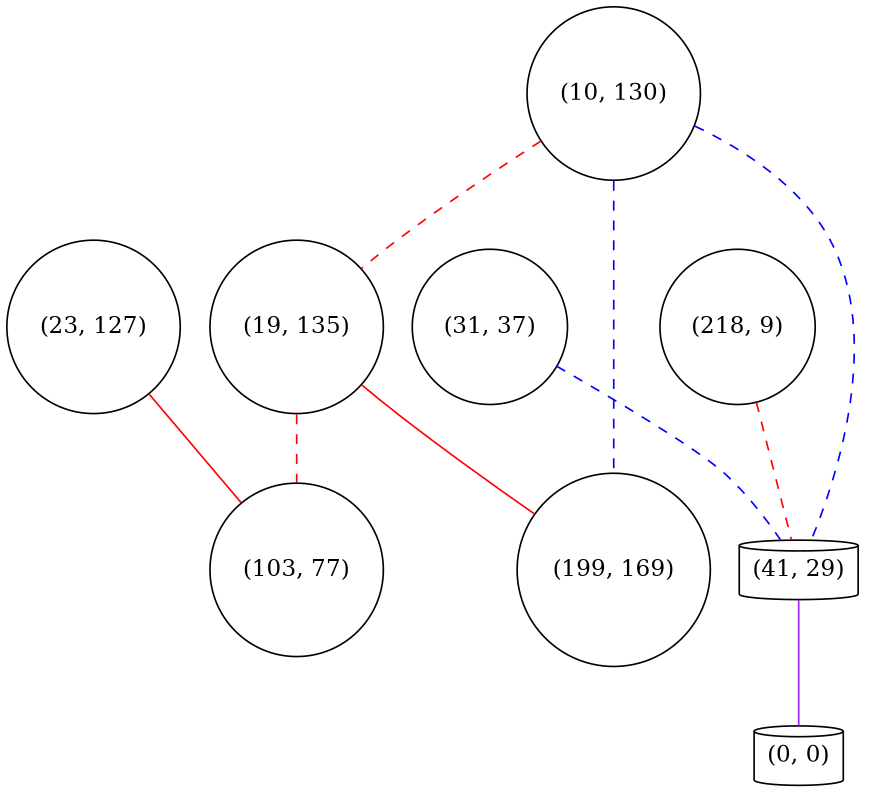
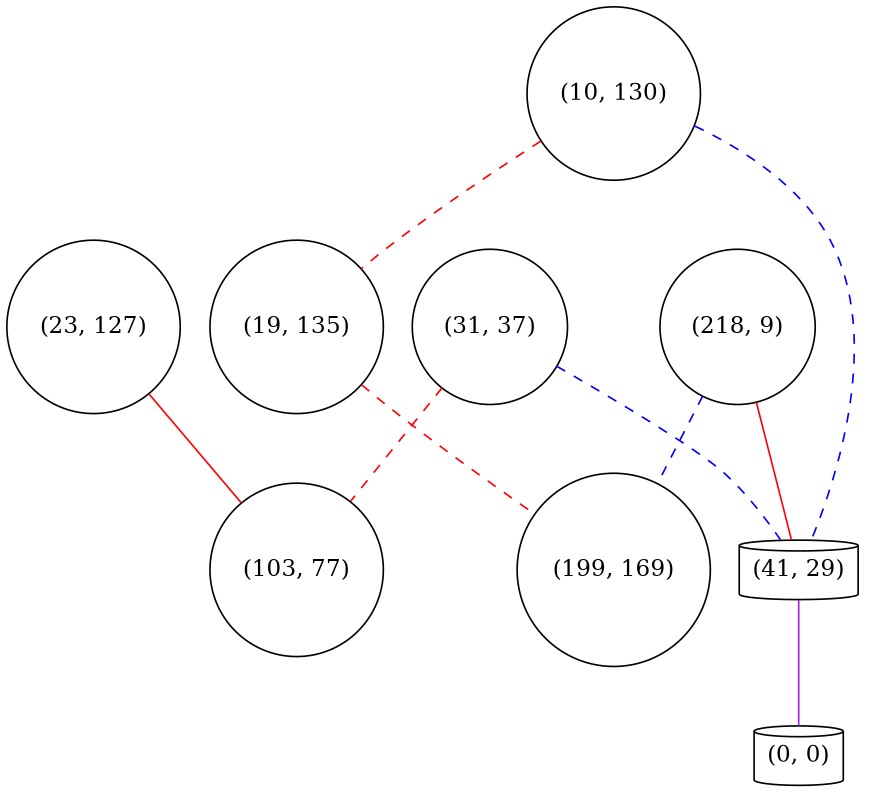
edge "(10, 130)" -- "(199, 169)": now "(218, 9)" -- "(199, 169)"
edge "(19, 135)" -- "(103, 77)": now "(31, 37)" -- "(103, 77)"
edge "(19, 135)" -- "(199, 169)": style solid -> dashed
edge "(218, 9)" -- "(41, 29)": style dashed -> solid
